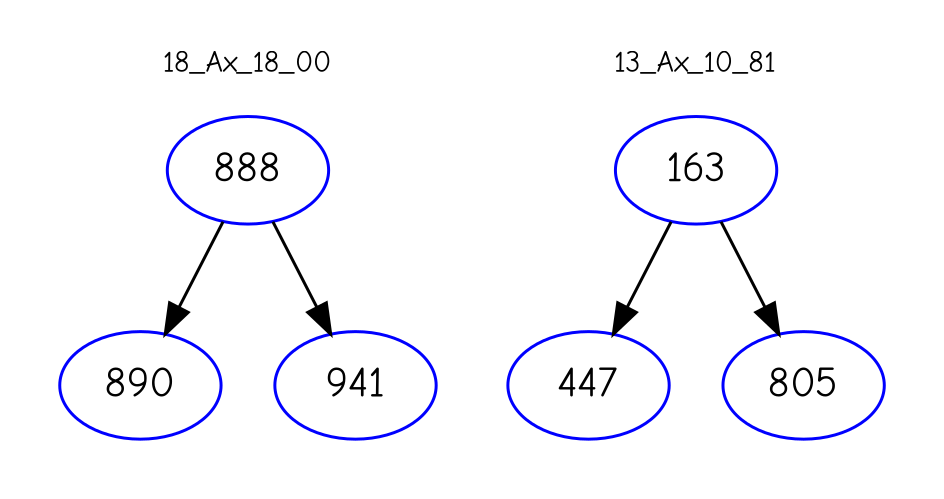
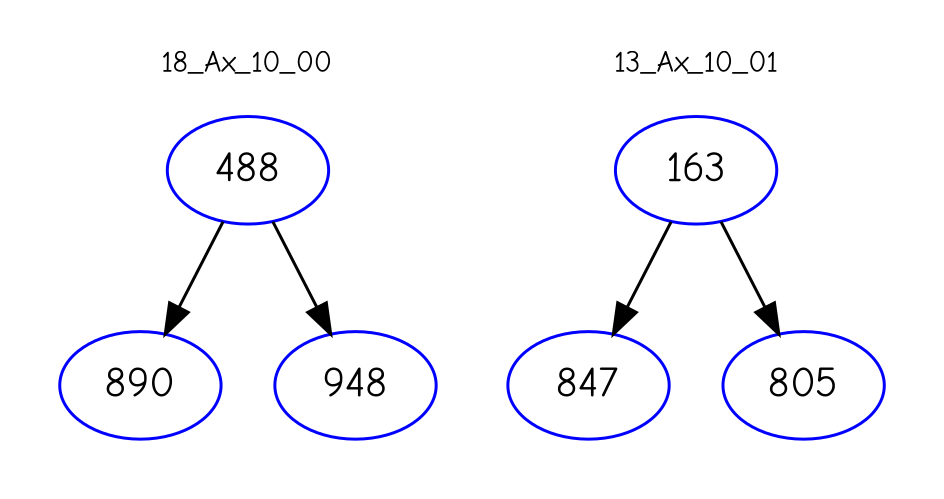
cluster "18_Ax_18_00": label "18_Ax_18_00" -> "18_Ax_10_00"
cluster "13_Ax_10_81": label "13_Ax_10_81" -> "13_Ax_10_01"
node "888": label "888" -> "488"
node "941": label "941" -> "948"
node "447": label "447" -> "847"
